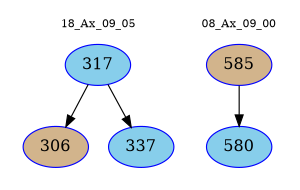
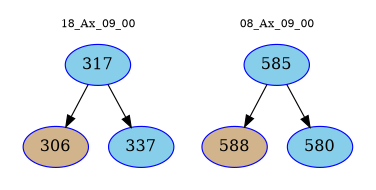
cluster "18_Ax_09_05": label "18_Ax_09_05" -> "18_Ax_09_00"
node "585": fillcolor tan -> skyblue
node "588": added
